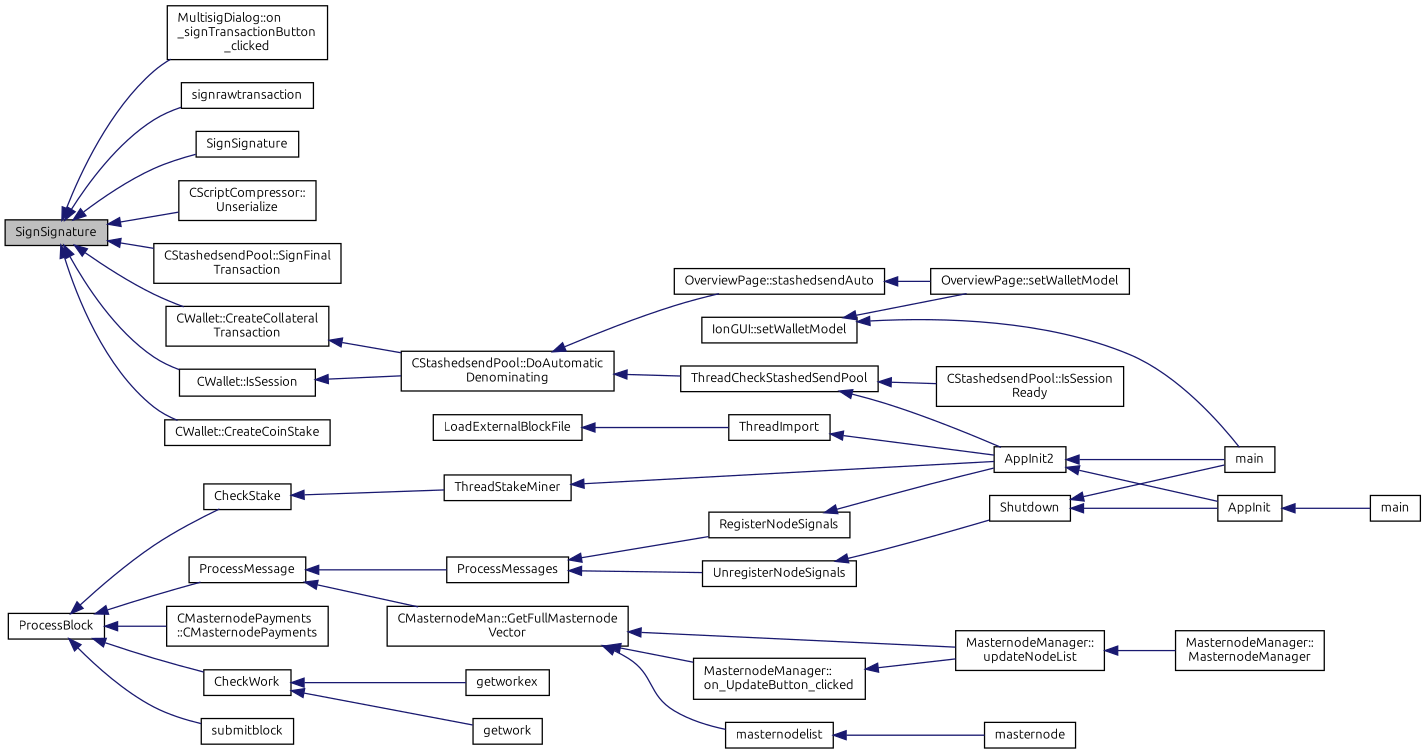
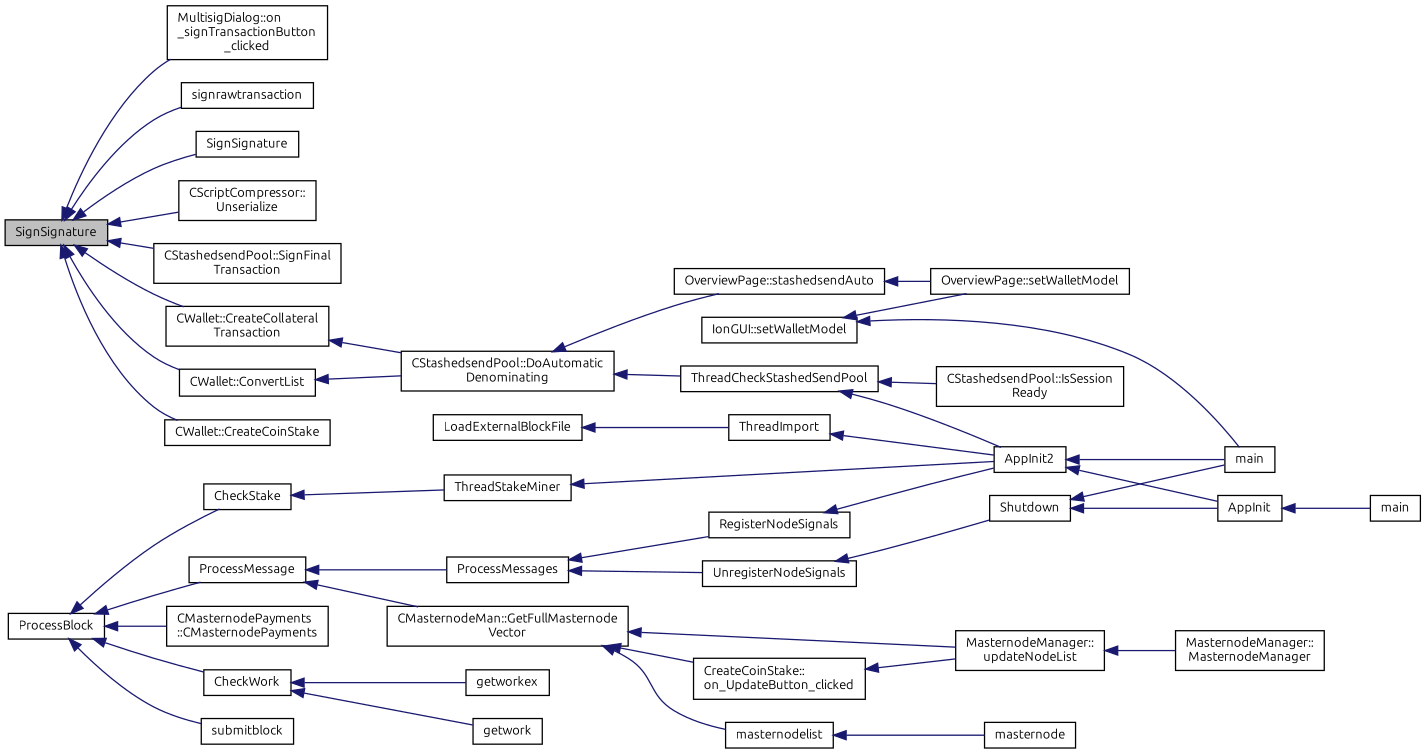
node "CWallet::IsSession": label "CWallet::IsSession" -> "CWallet::ConvertList"
node "MasternodeManager:: on_UpdateButton_clicked": label "MasternodeManager:: on_UpdateButton_clicked" -> "CreateCoinStake:: on_UpdateButton_clicked"
